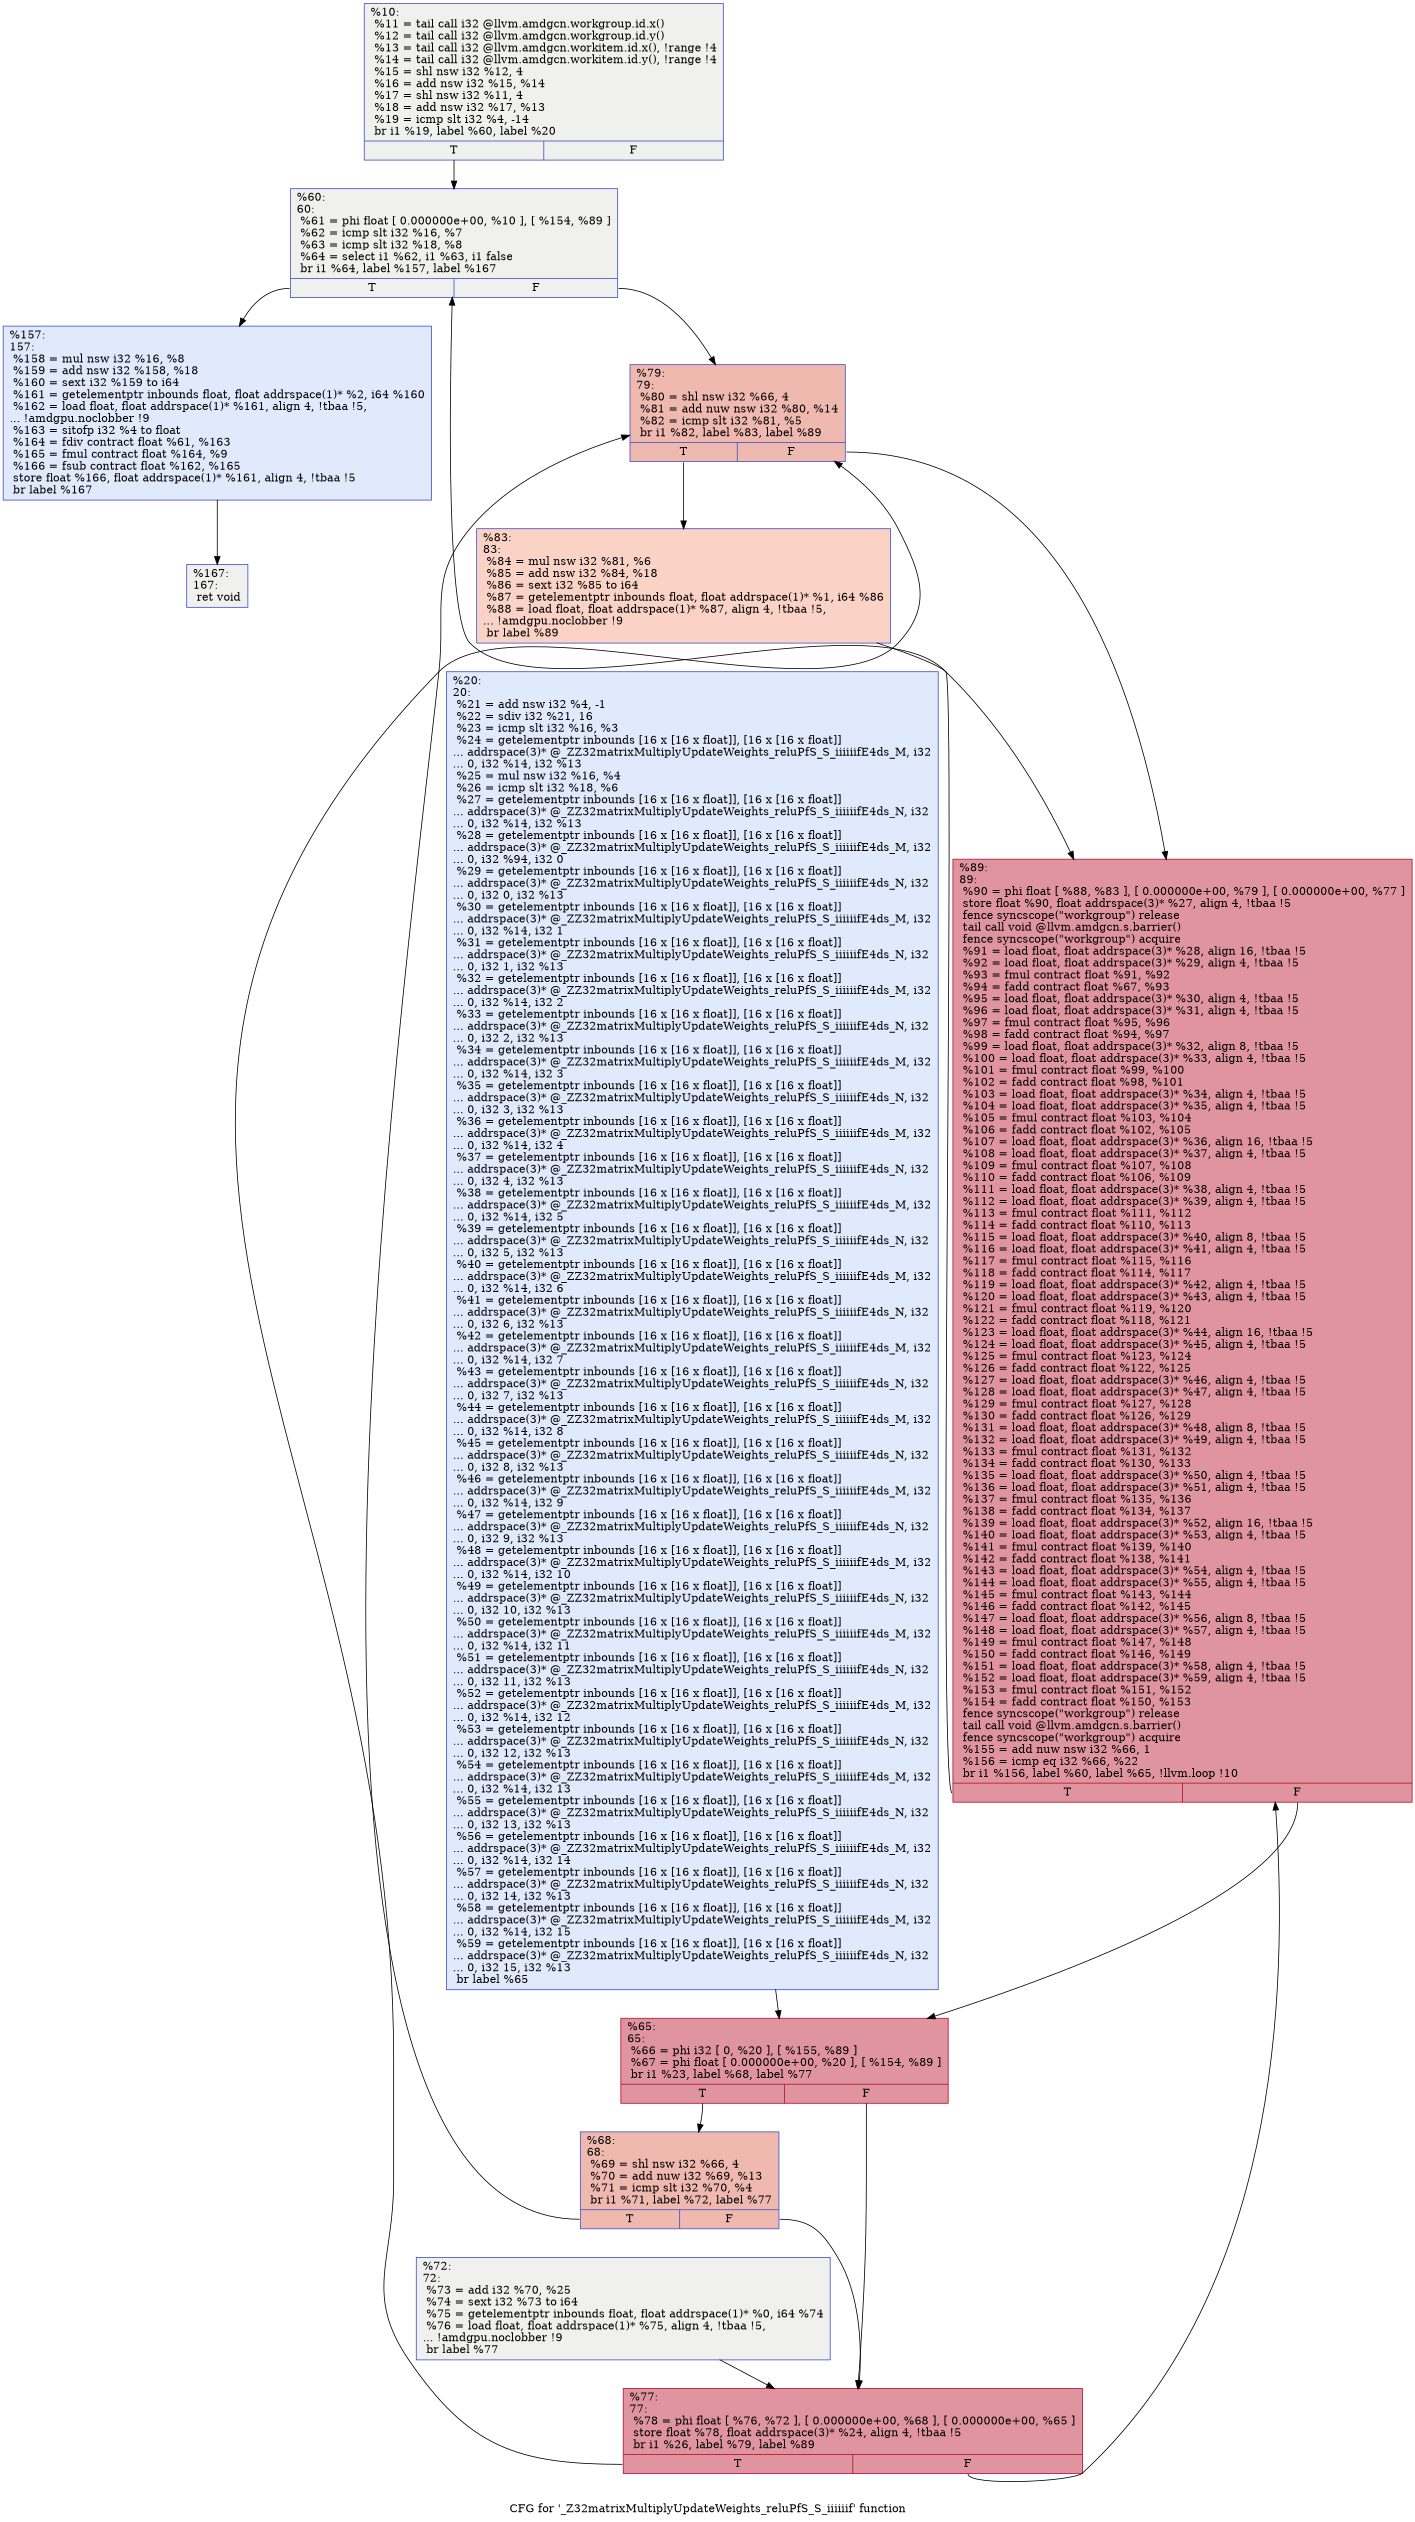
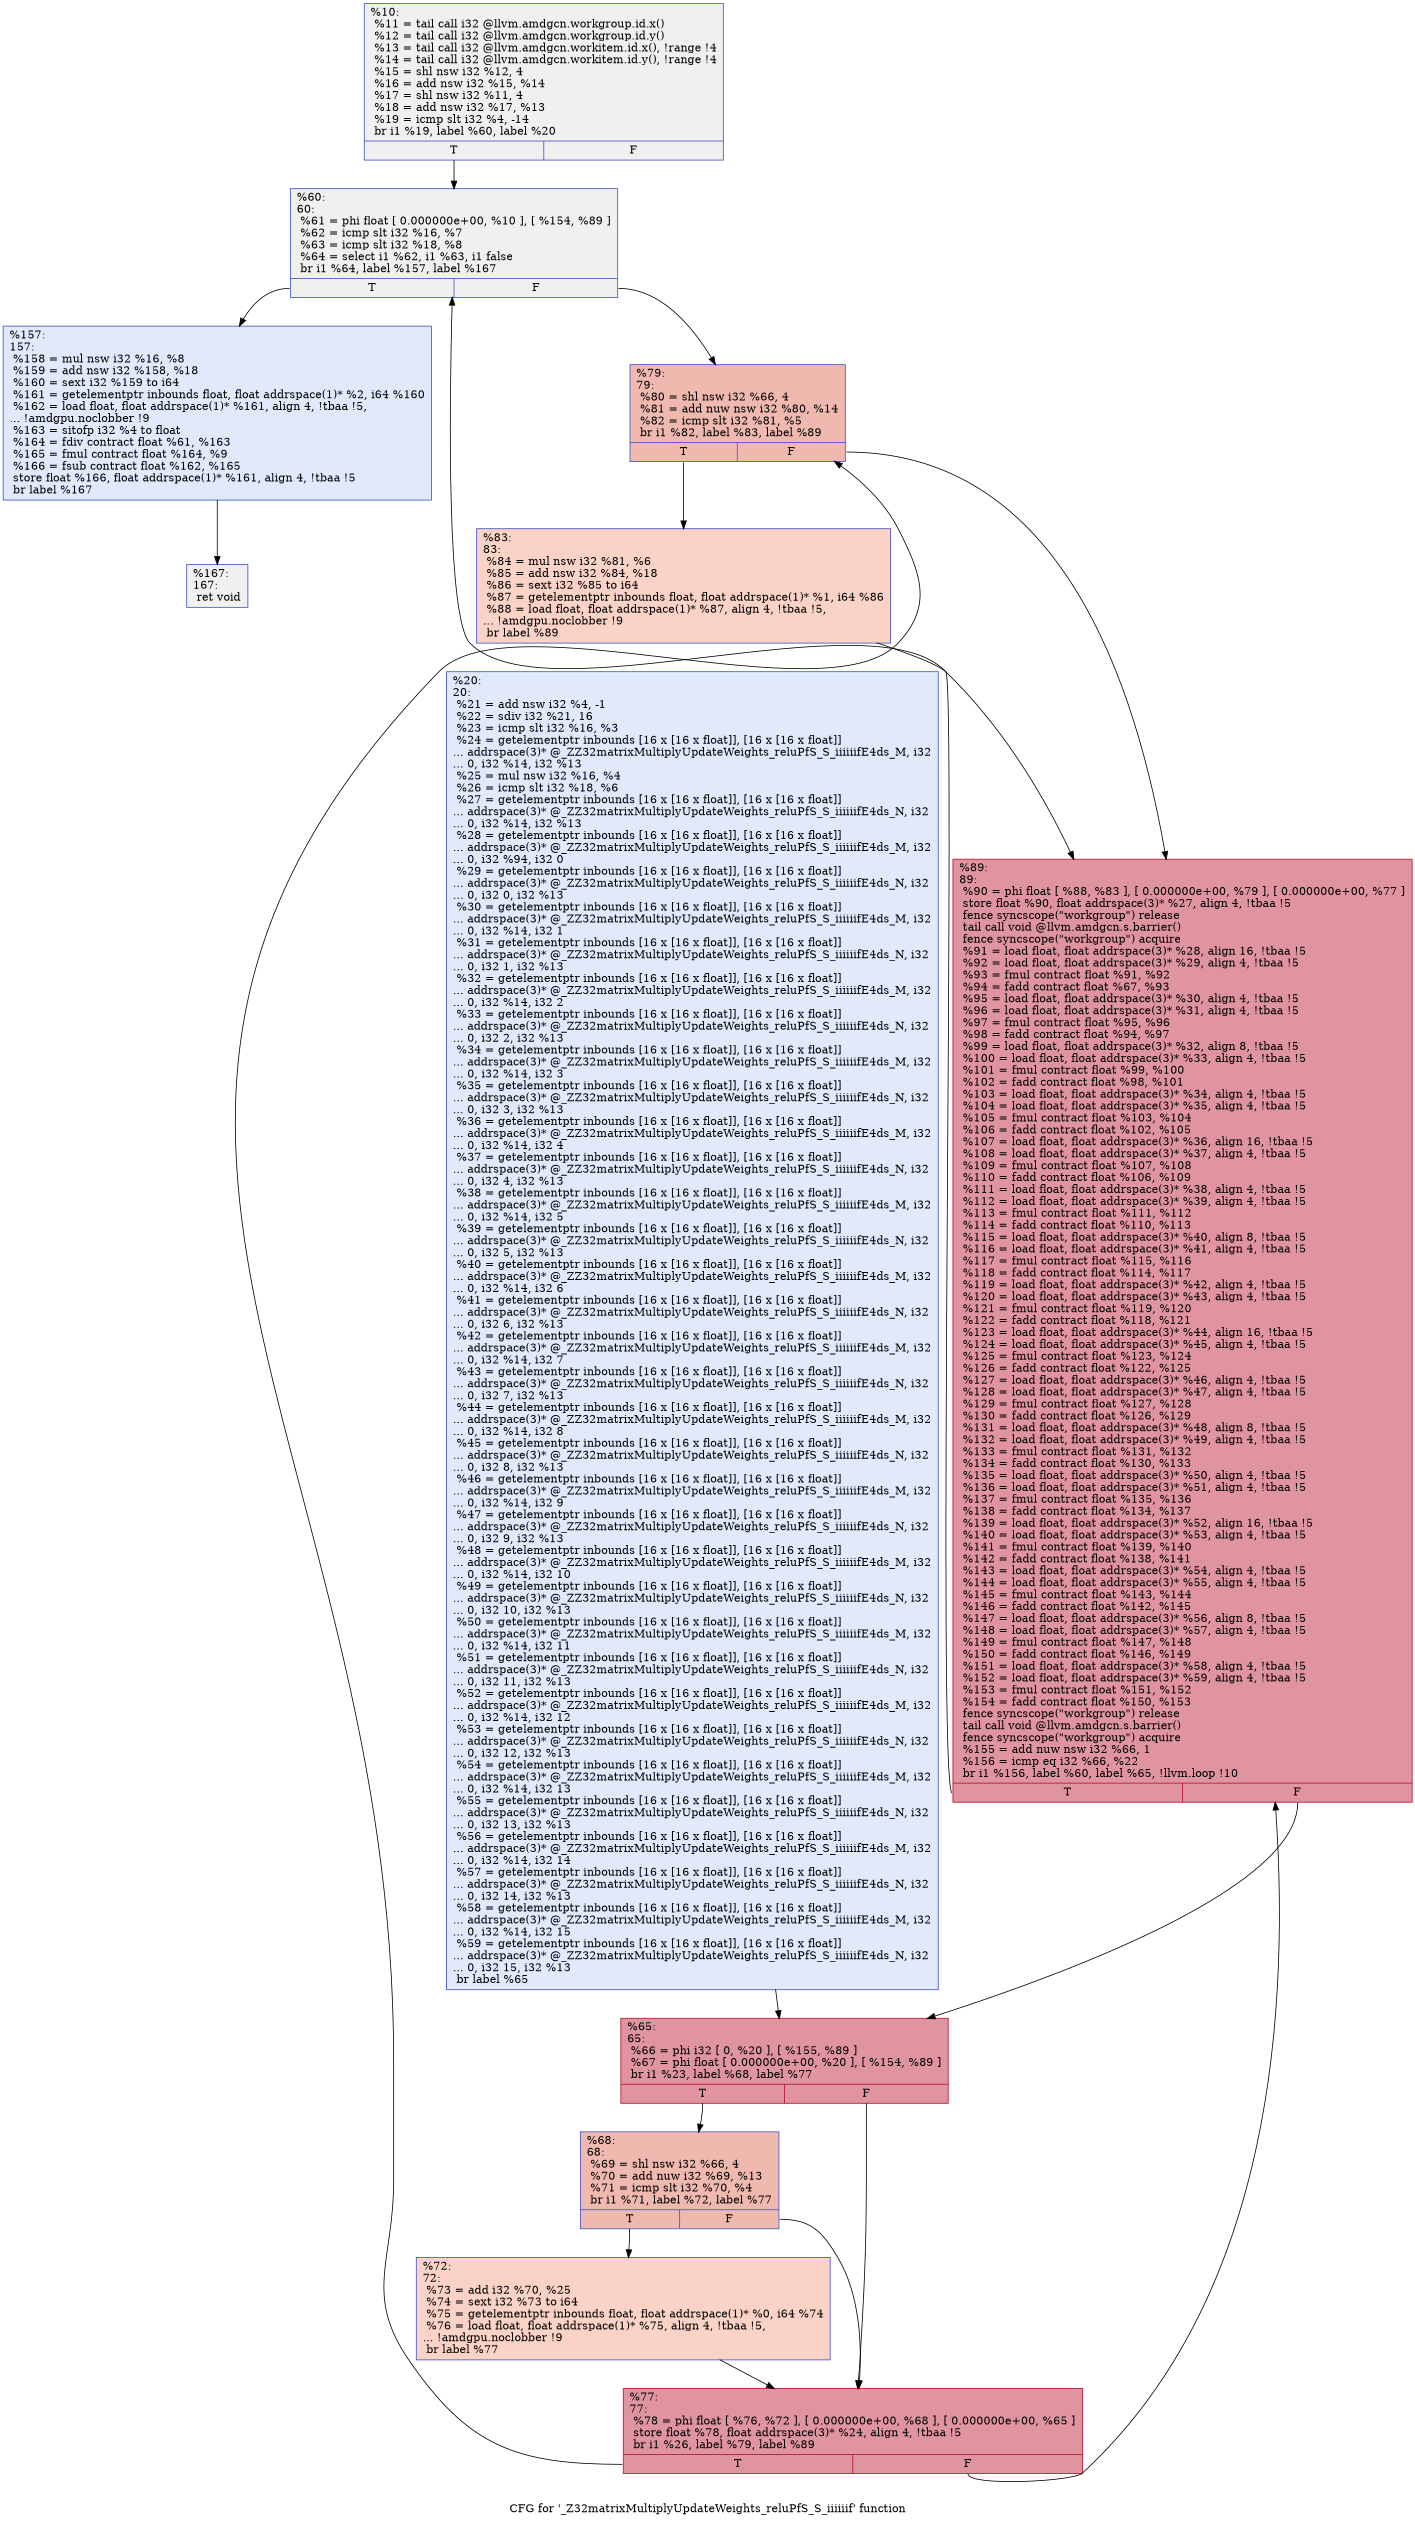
edge "%68:" -> "%79:": now "%68:" -> "%72:"
node "%72:": fillcolor #dedcdb70 -> #f59c7d70
